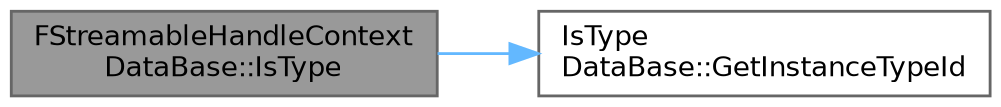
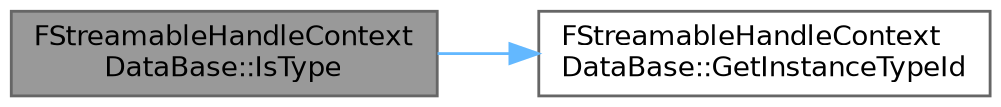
node "IsType DataBase::GetInstanceTypeId": label "IsType DataBase::GetInstanceTypeId" -> "FStreamableHandleContext DataBase::GetInstanceTypeId"
